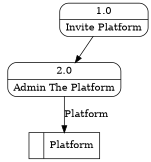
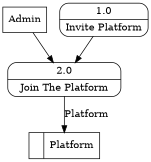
node "Admin": added
node "2.0": text "Admin The Platform" -> "Join The Platform"
